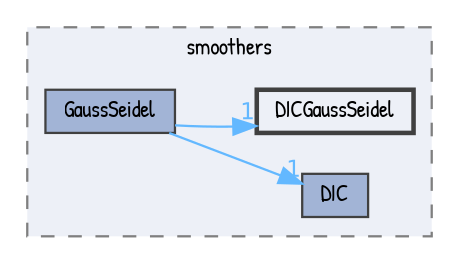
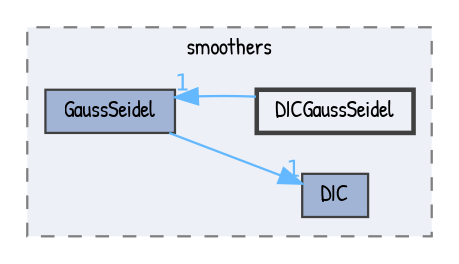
edge "GaussSeidel" -> "DICGaussSeidel": reversed
